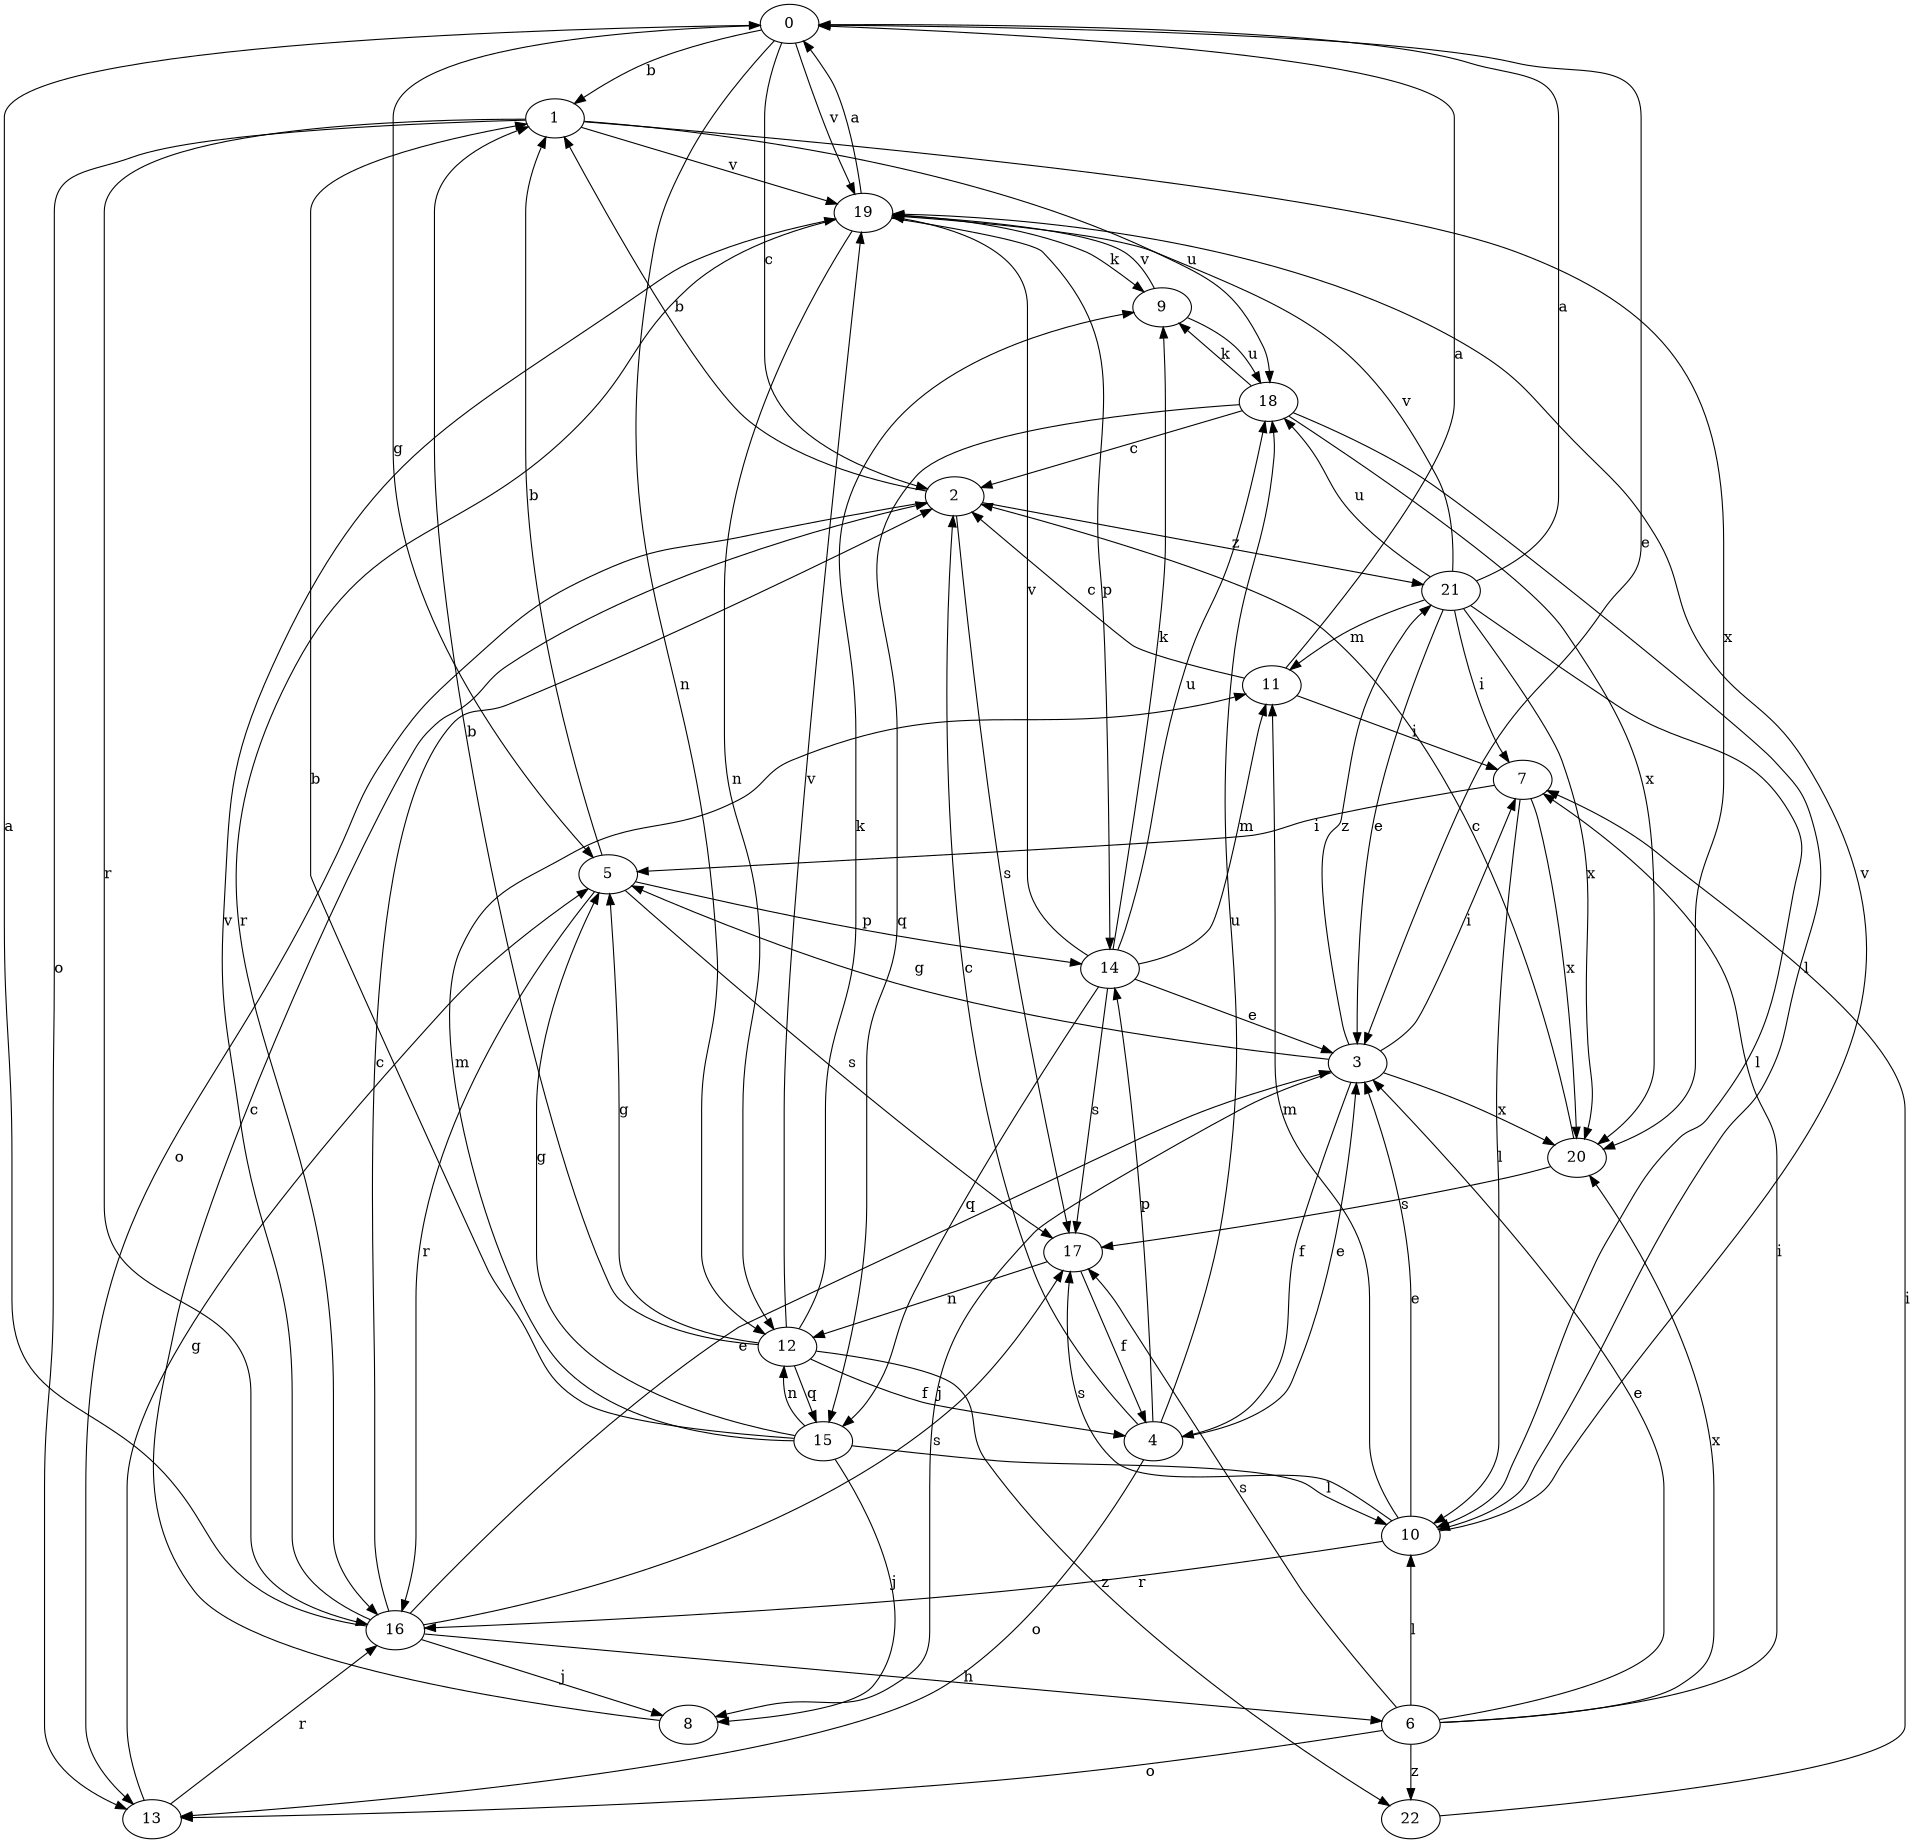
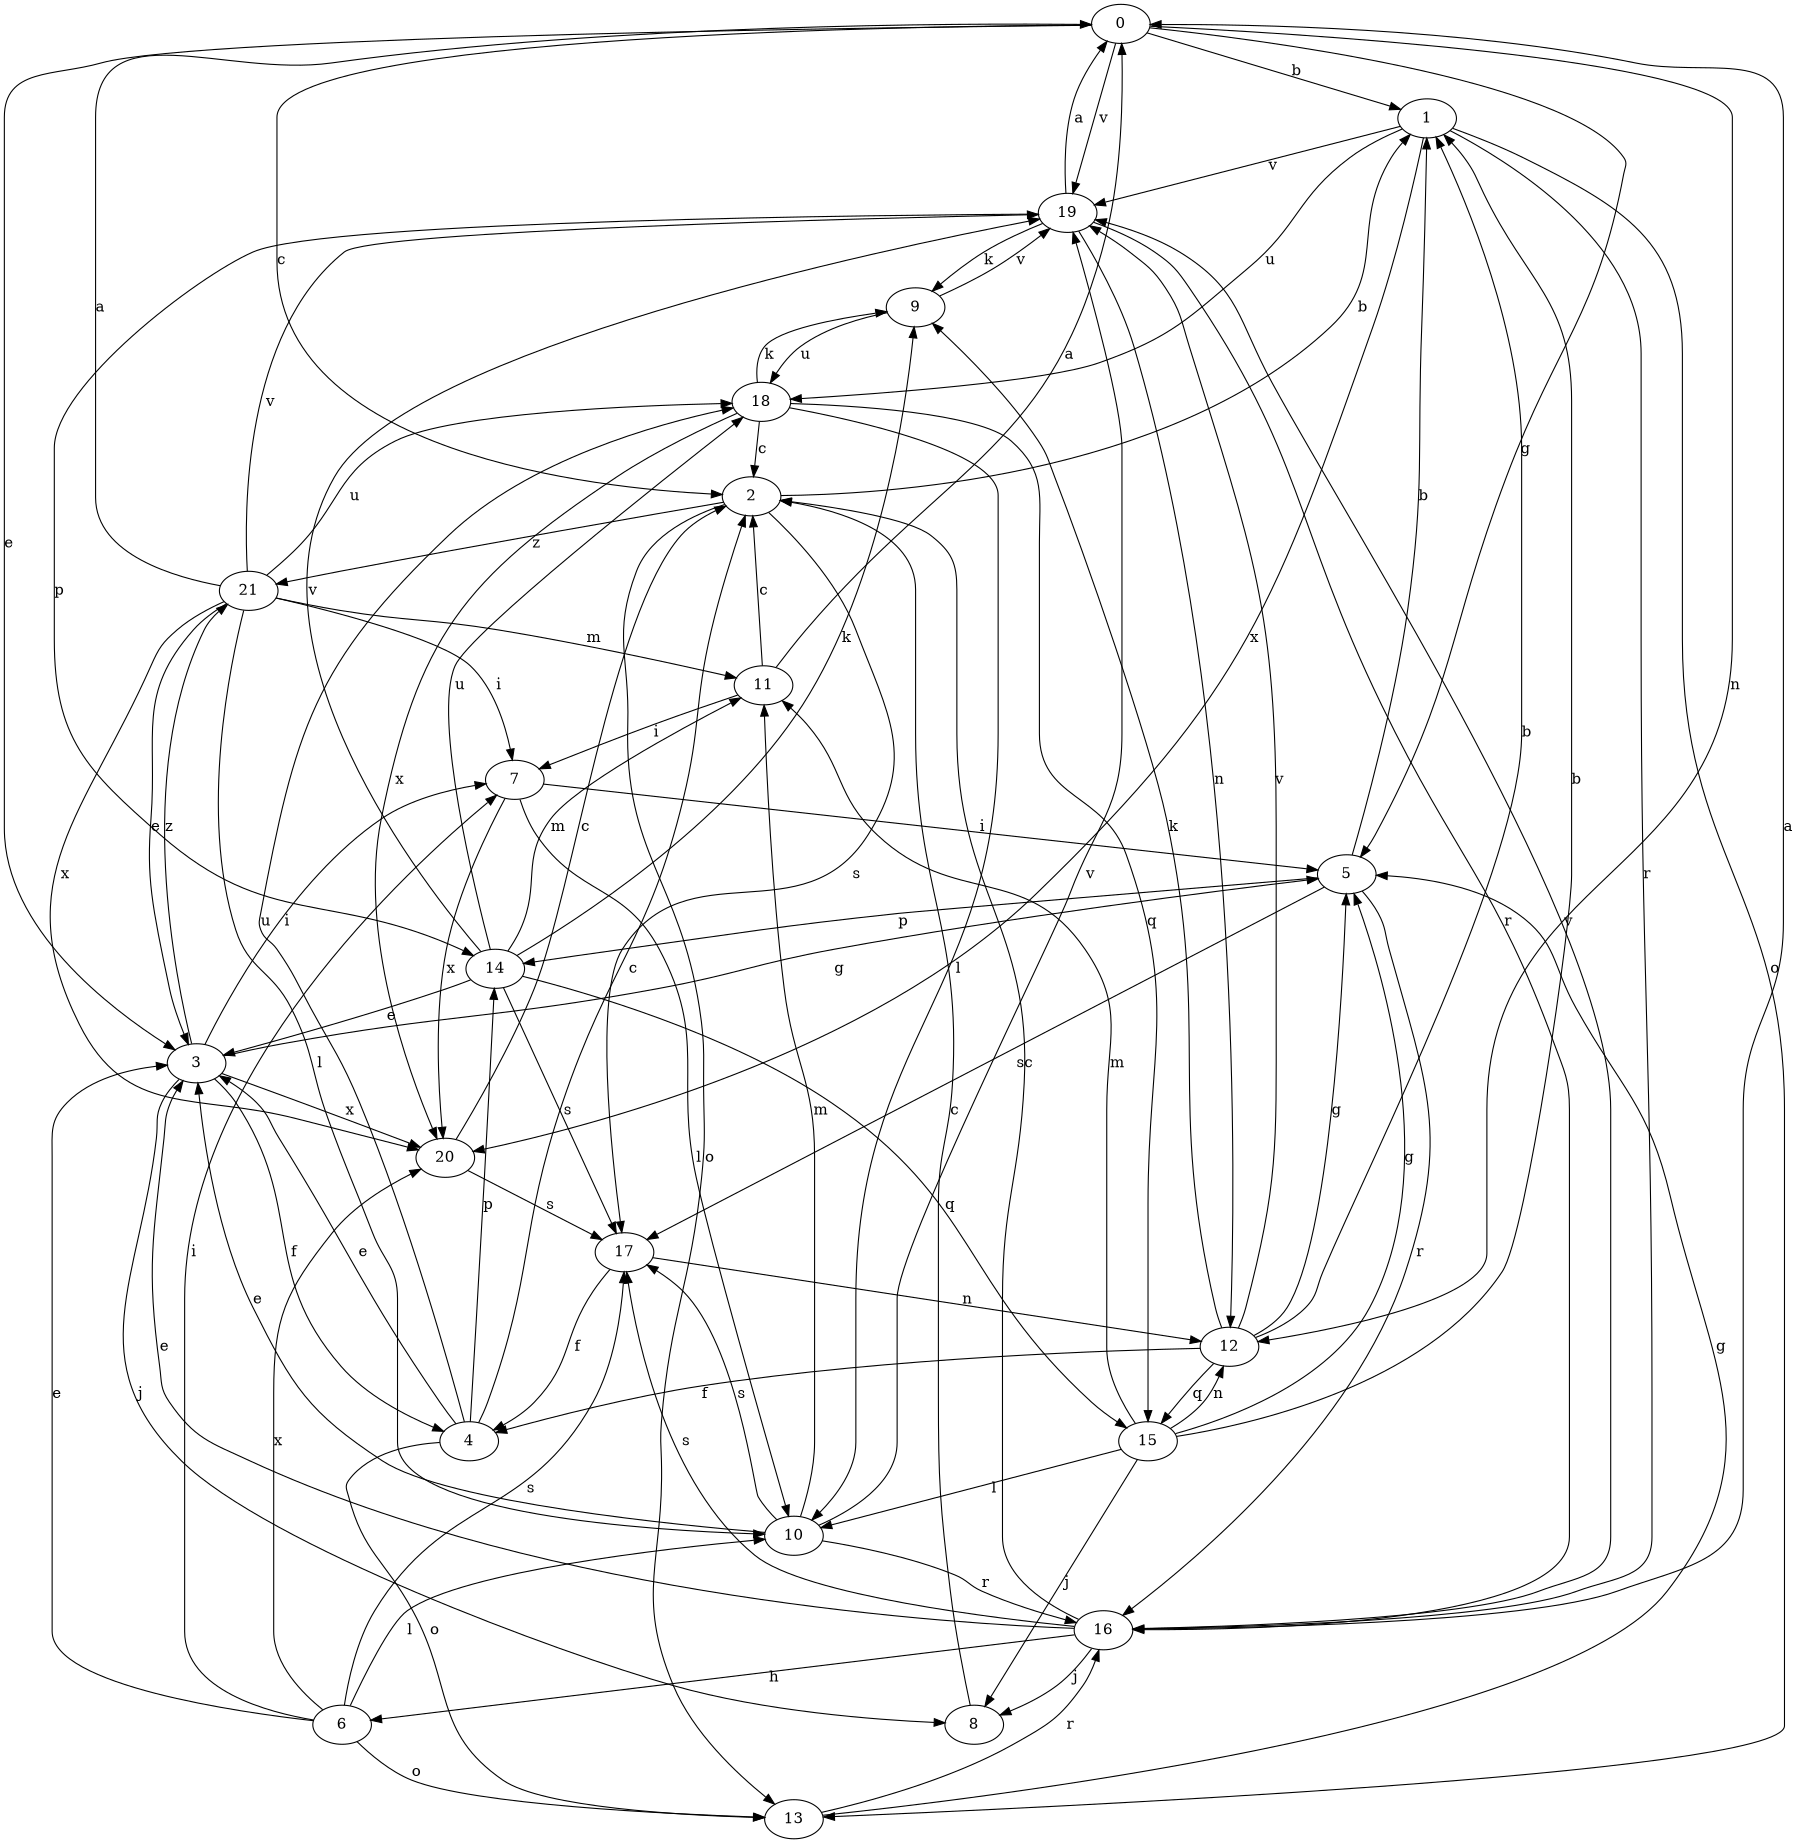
node "22": removed
